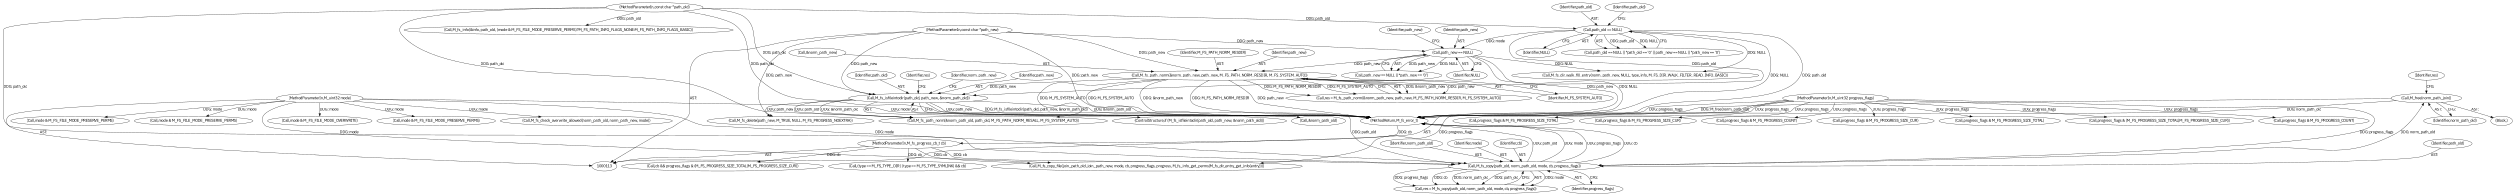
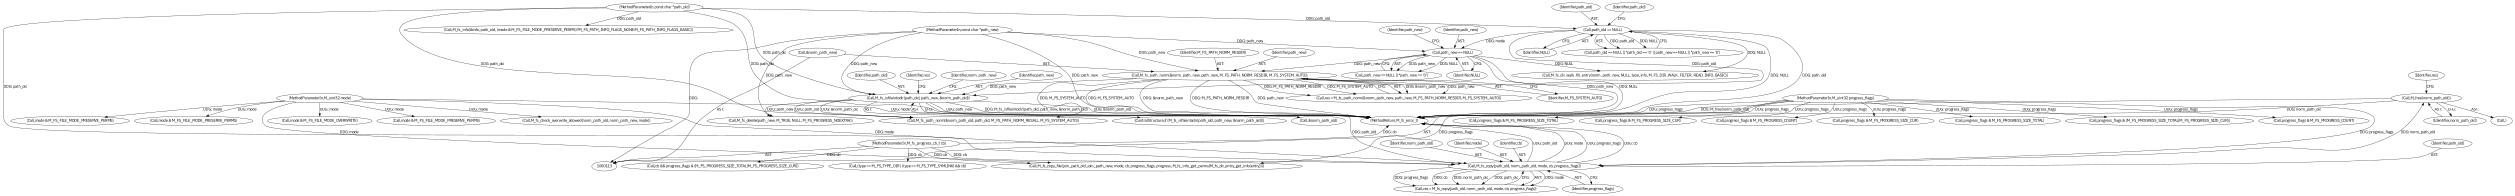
edge "(MethodParameterIn,const char *path_new)" -> "1000113": label "AST: " -> "DDG: "
node "(Call,M_free(norm_path_join))": label "(Call,M_free(norm_path_join))" -> "(Call,M_free(norm_path_old))"
node "(Block,)": label "(Block,)" -> "(Call,)"
edge "(MethodReturn,M_fs_error_t)" -> "(MethodParameterIn,M_fs_progress_cb_t cb)": reversed
edge "(MethodParameterIn,M_uint32 mode)" -> "1000113": now "(Call,&norm_path_new)" -> "1000113"
